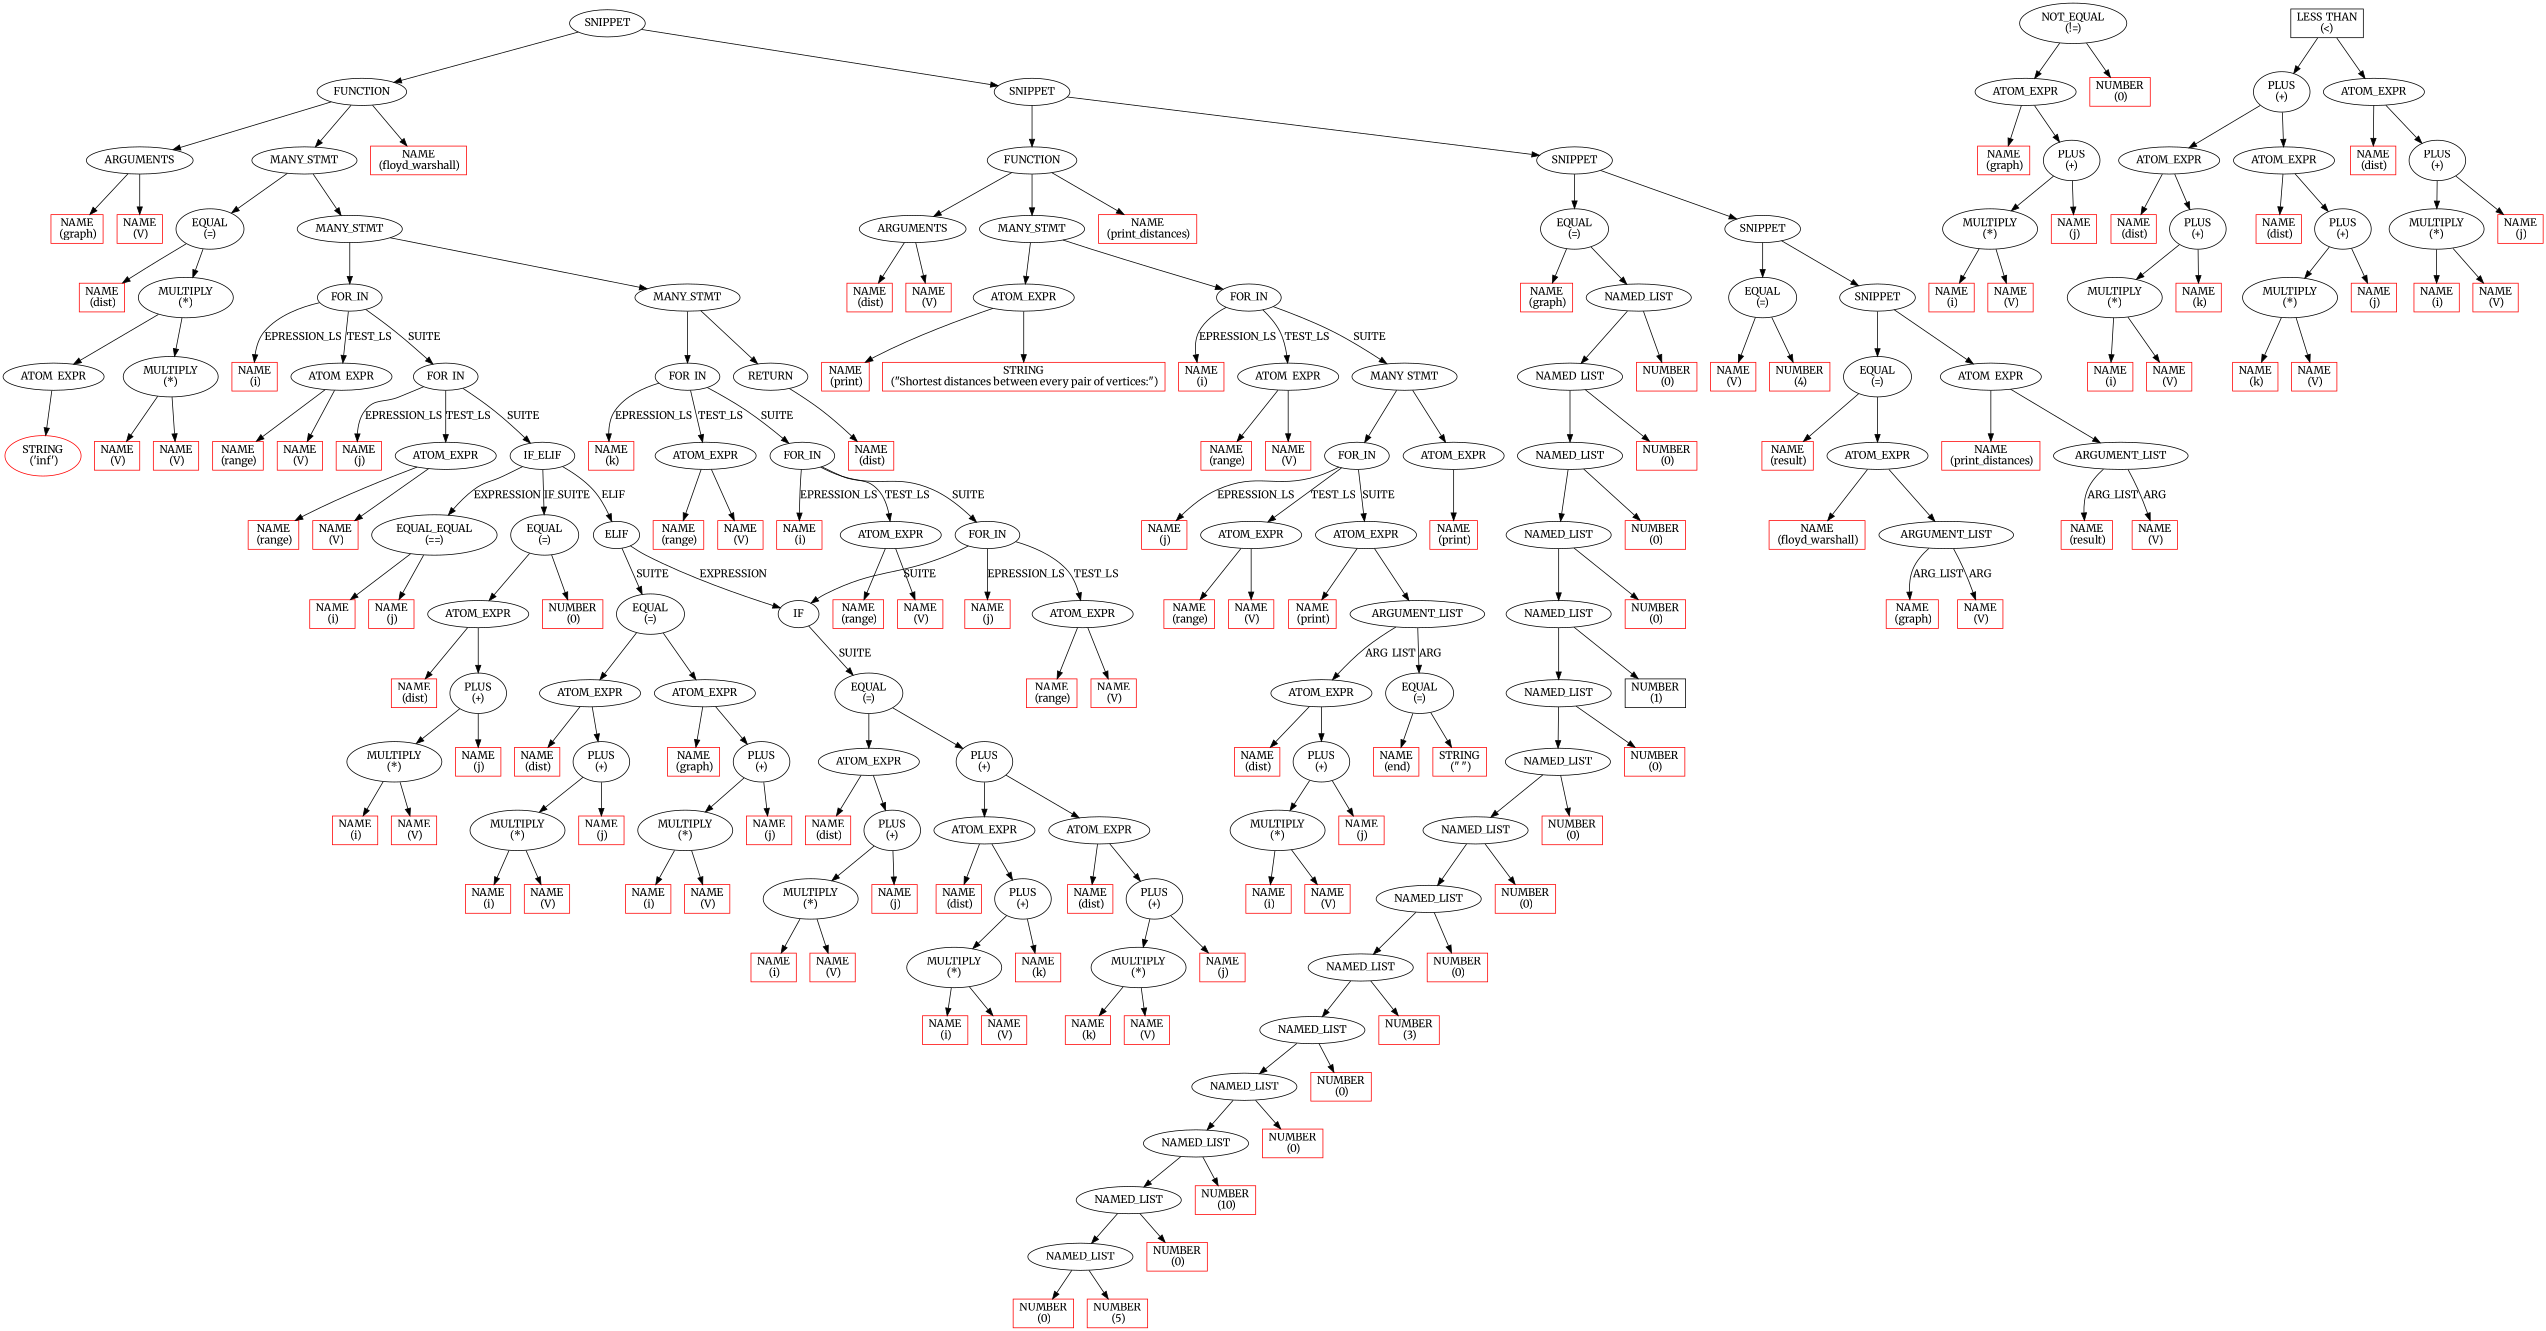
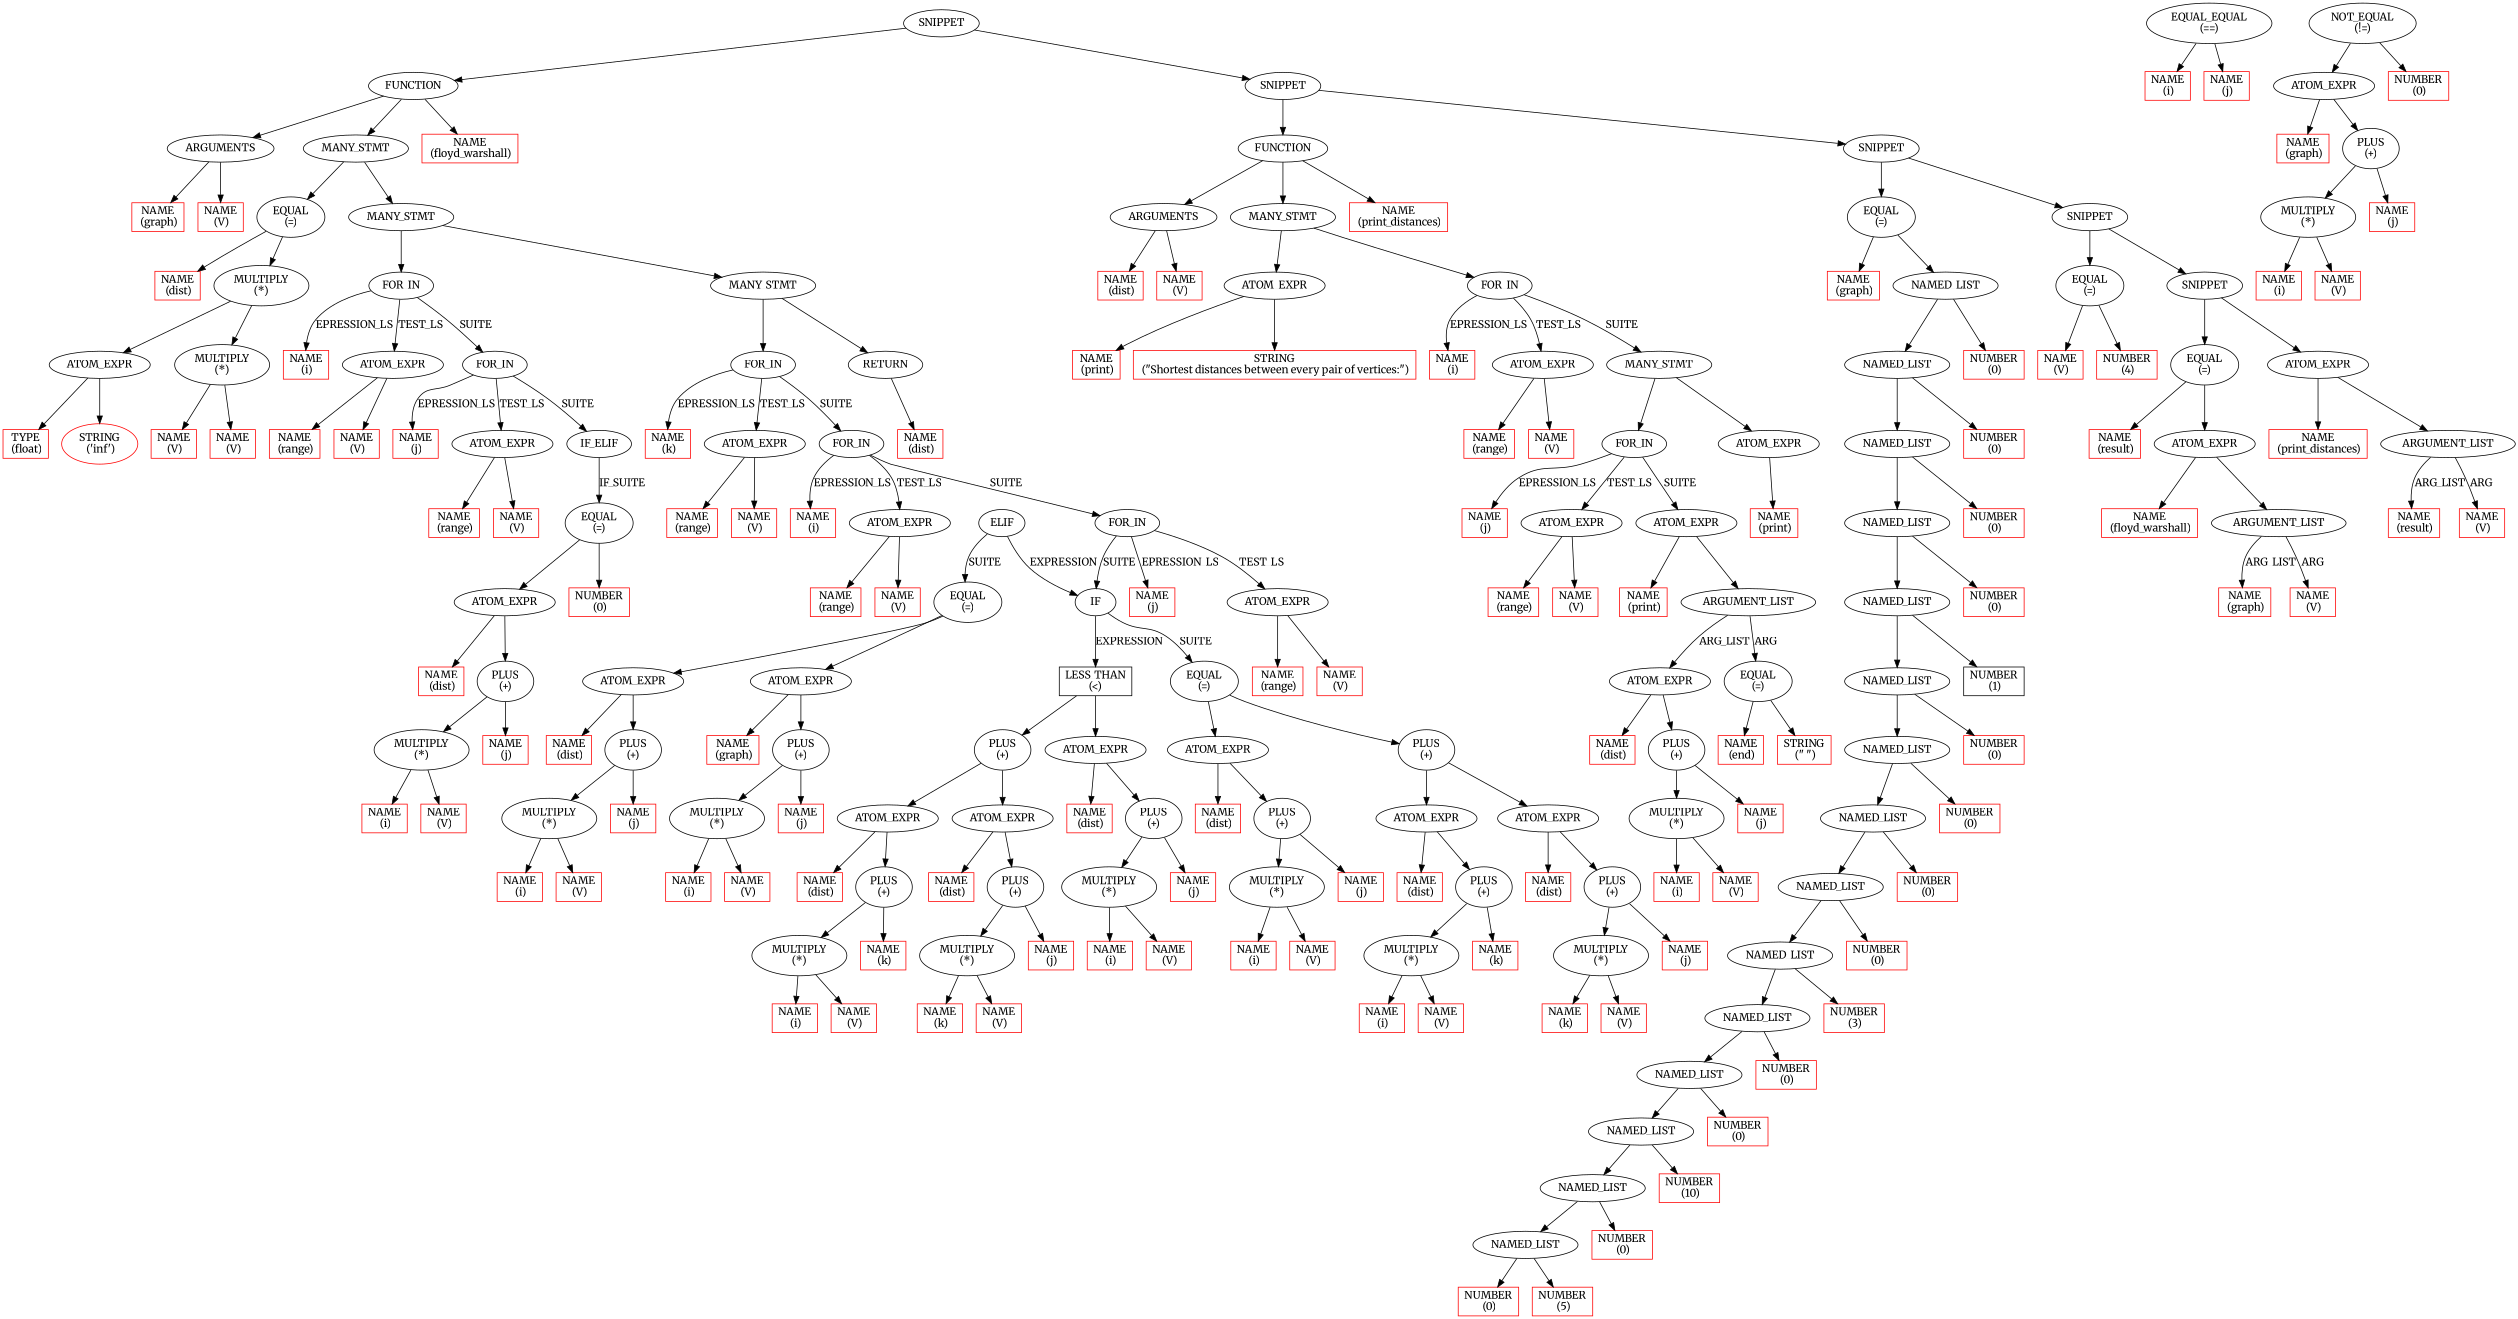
node "TYPE (float)": added
edge "IF_ELIF" -> "EQUAL_EQUAL (==)": removed, label "EXPRESSION"
edge "IF_ELIF" -> "ELIF": removed, label "ELIF"
edge "IF" -> "LESS_THAN (<)": added, label "EXPRESSION"
